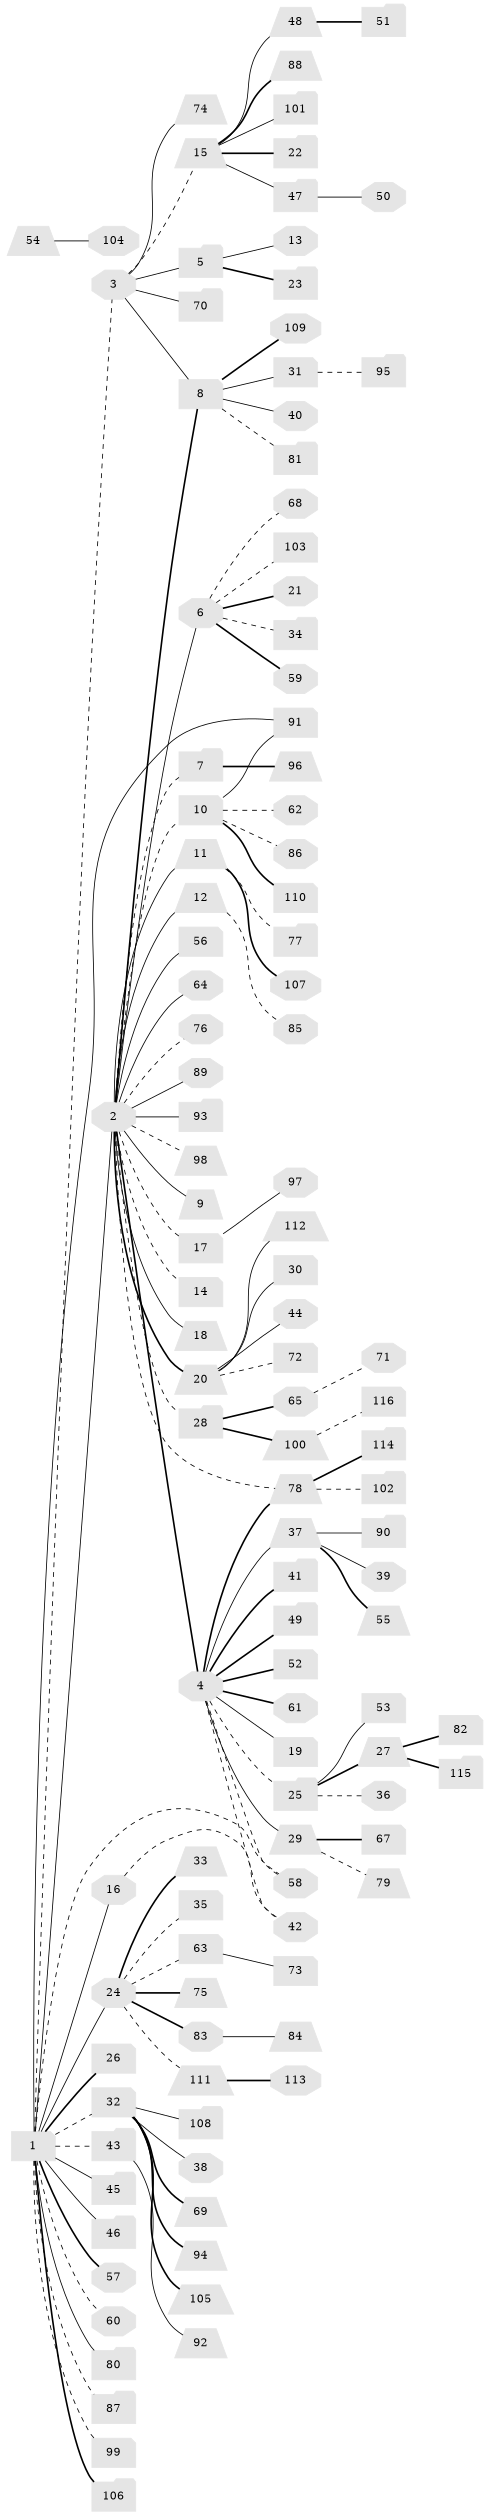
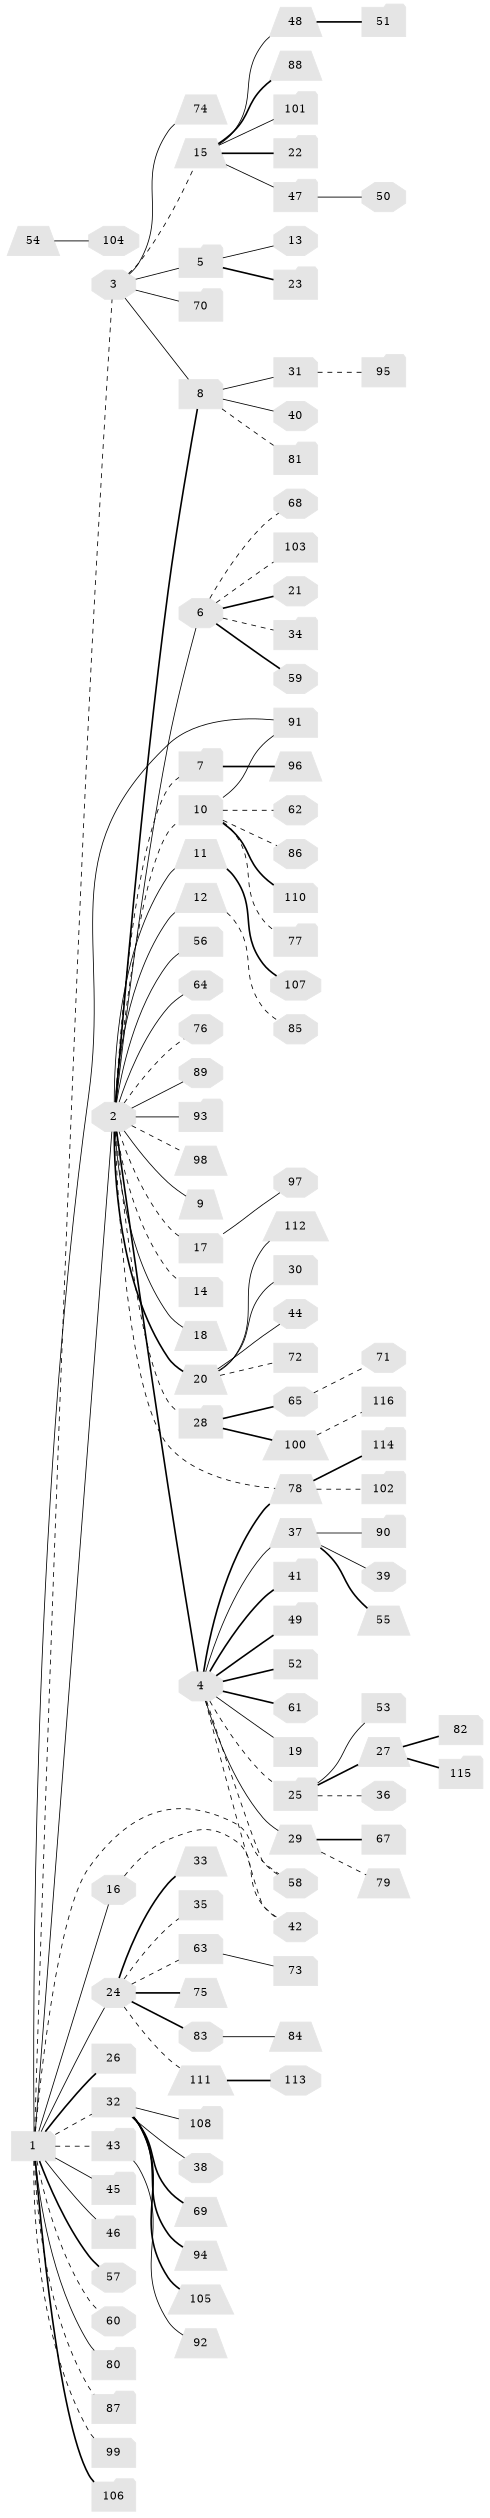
node "109": removed
edge "11" -- "77": now "10" -- "77"
